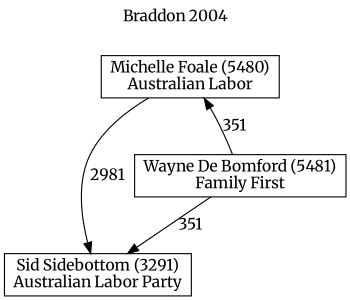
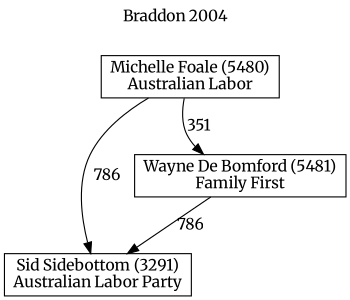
edge "Wayne De Bomford (5481) Family First" -> "Michelle Foale (5480) Australian Labor": reversed
edge "Michelle Foale (5480) Australian Labor" -> "Sid Sidebottom (3291) Australian Labor Party": label "2981" -> "786"
edge "Wayne De Bomford (5481) Family First" -> "Sid Sidebottom (3291) Australian Labor Party": label "351" -> "786"
